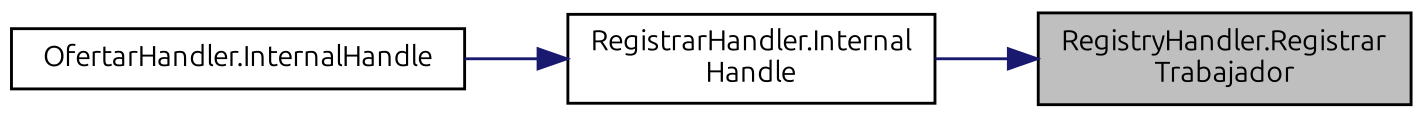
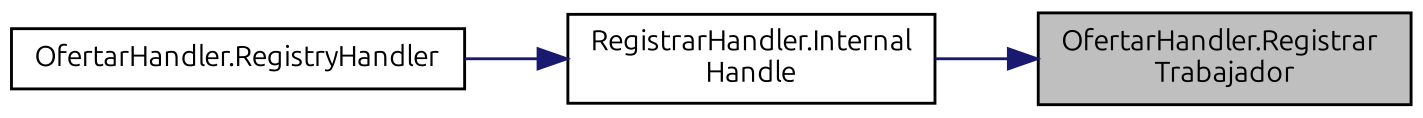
node "OfertarHandler.InternalHandle": label "OfertarHandler.InternalHandle" -> "OfertarHandler.RegistryHandler"
node "RegistryHandler.Registrar Trabajador": label "RegistryHandler.Registrar Trabajador" -> "OfertarHandler.Registrar Trabajador"
